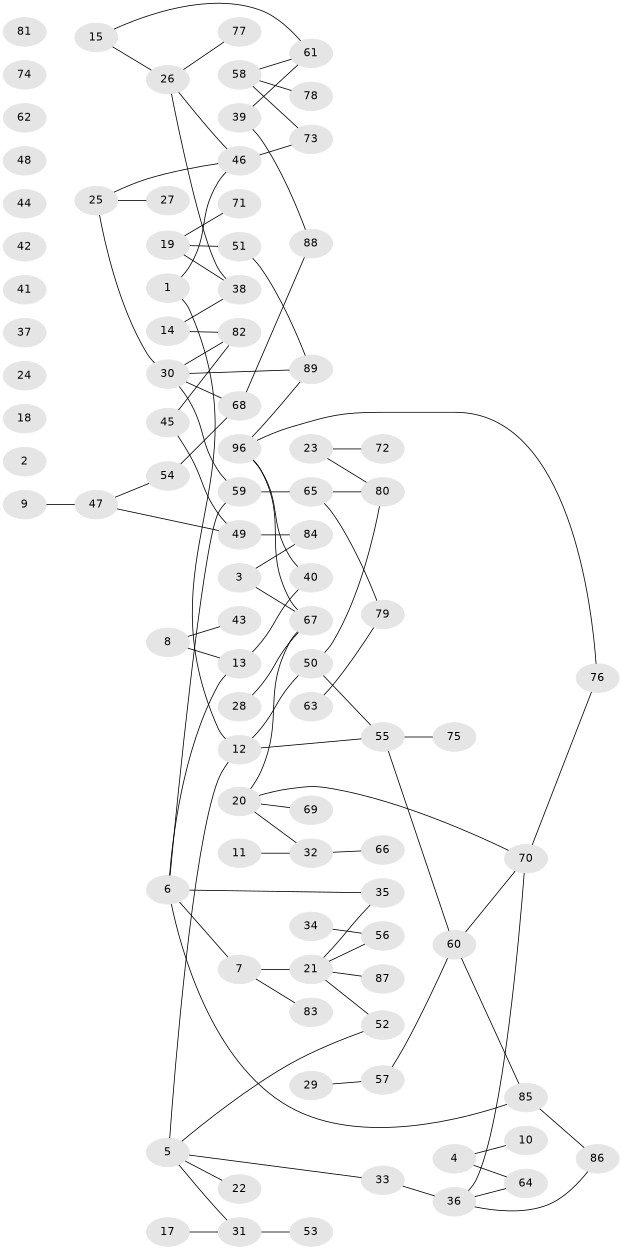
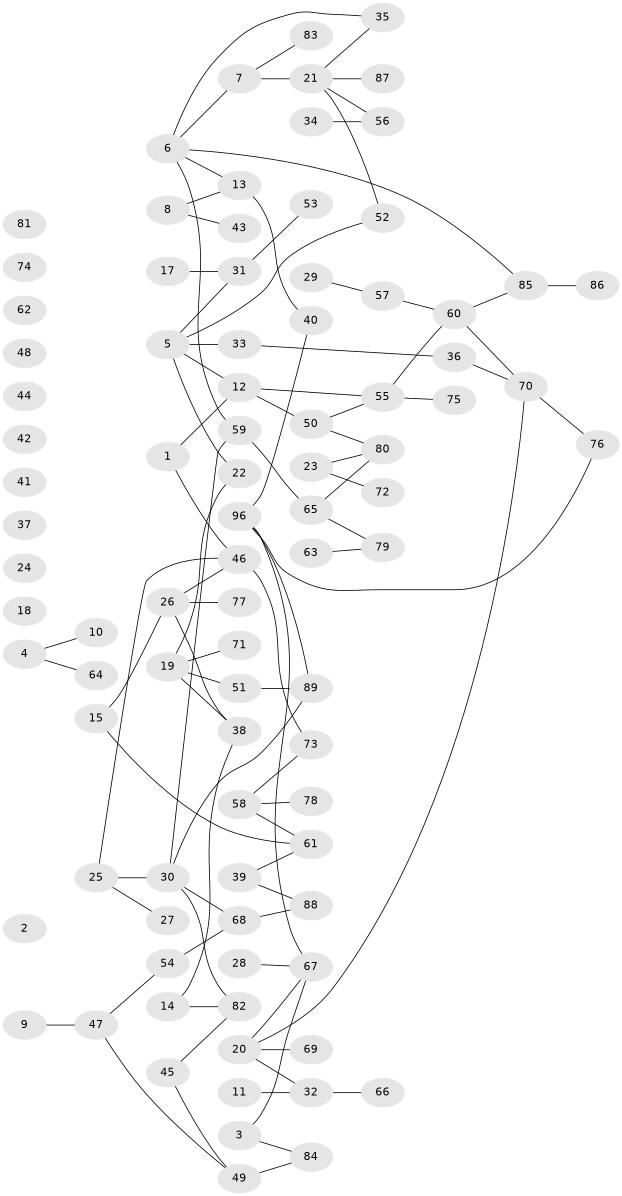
edge "22" -- "19": added
edge "64" -- "36": removed
edge "86" -- "36": removed
